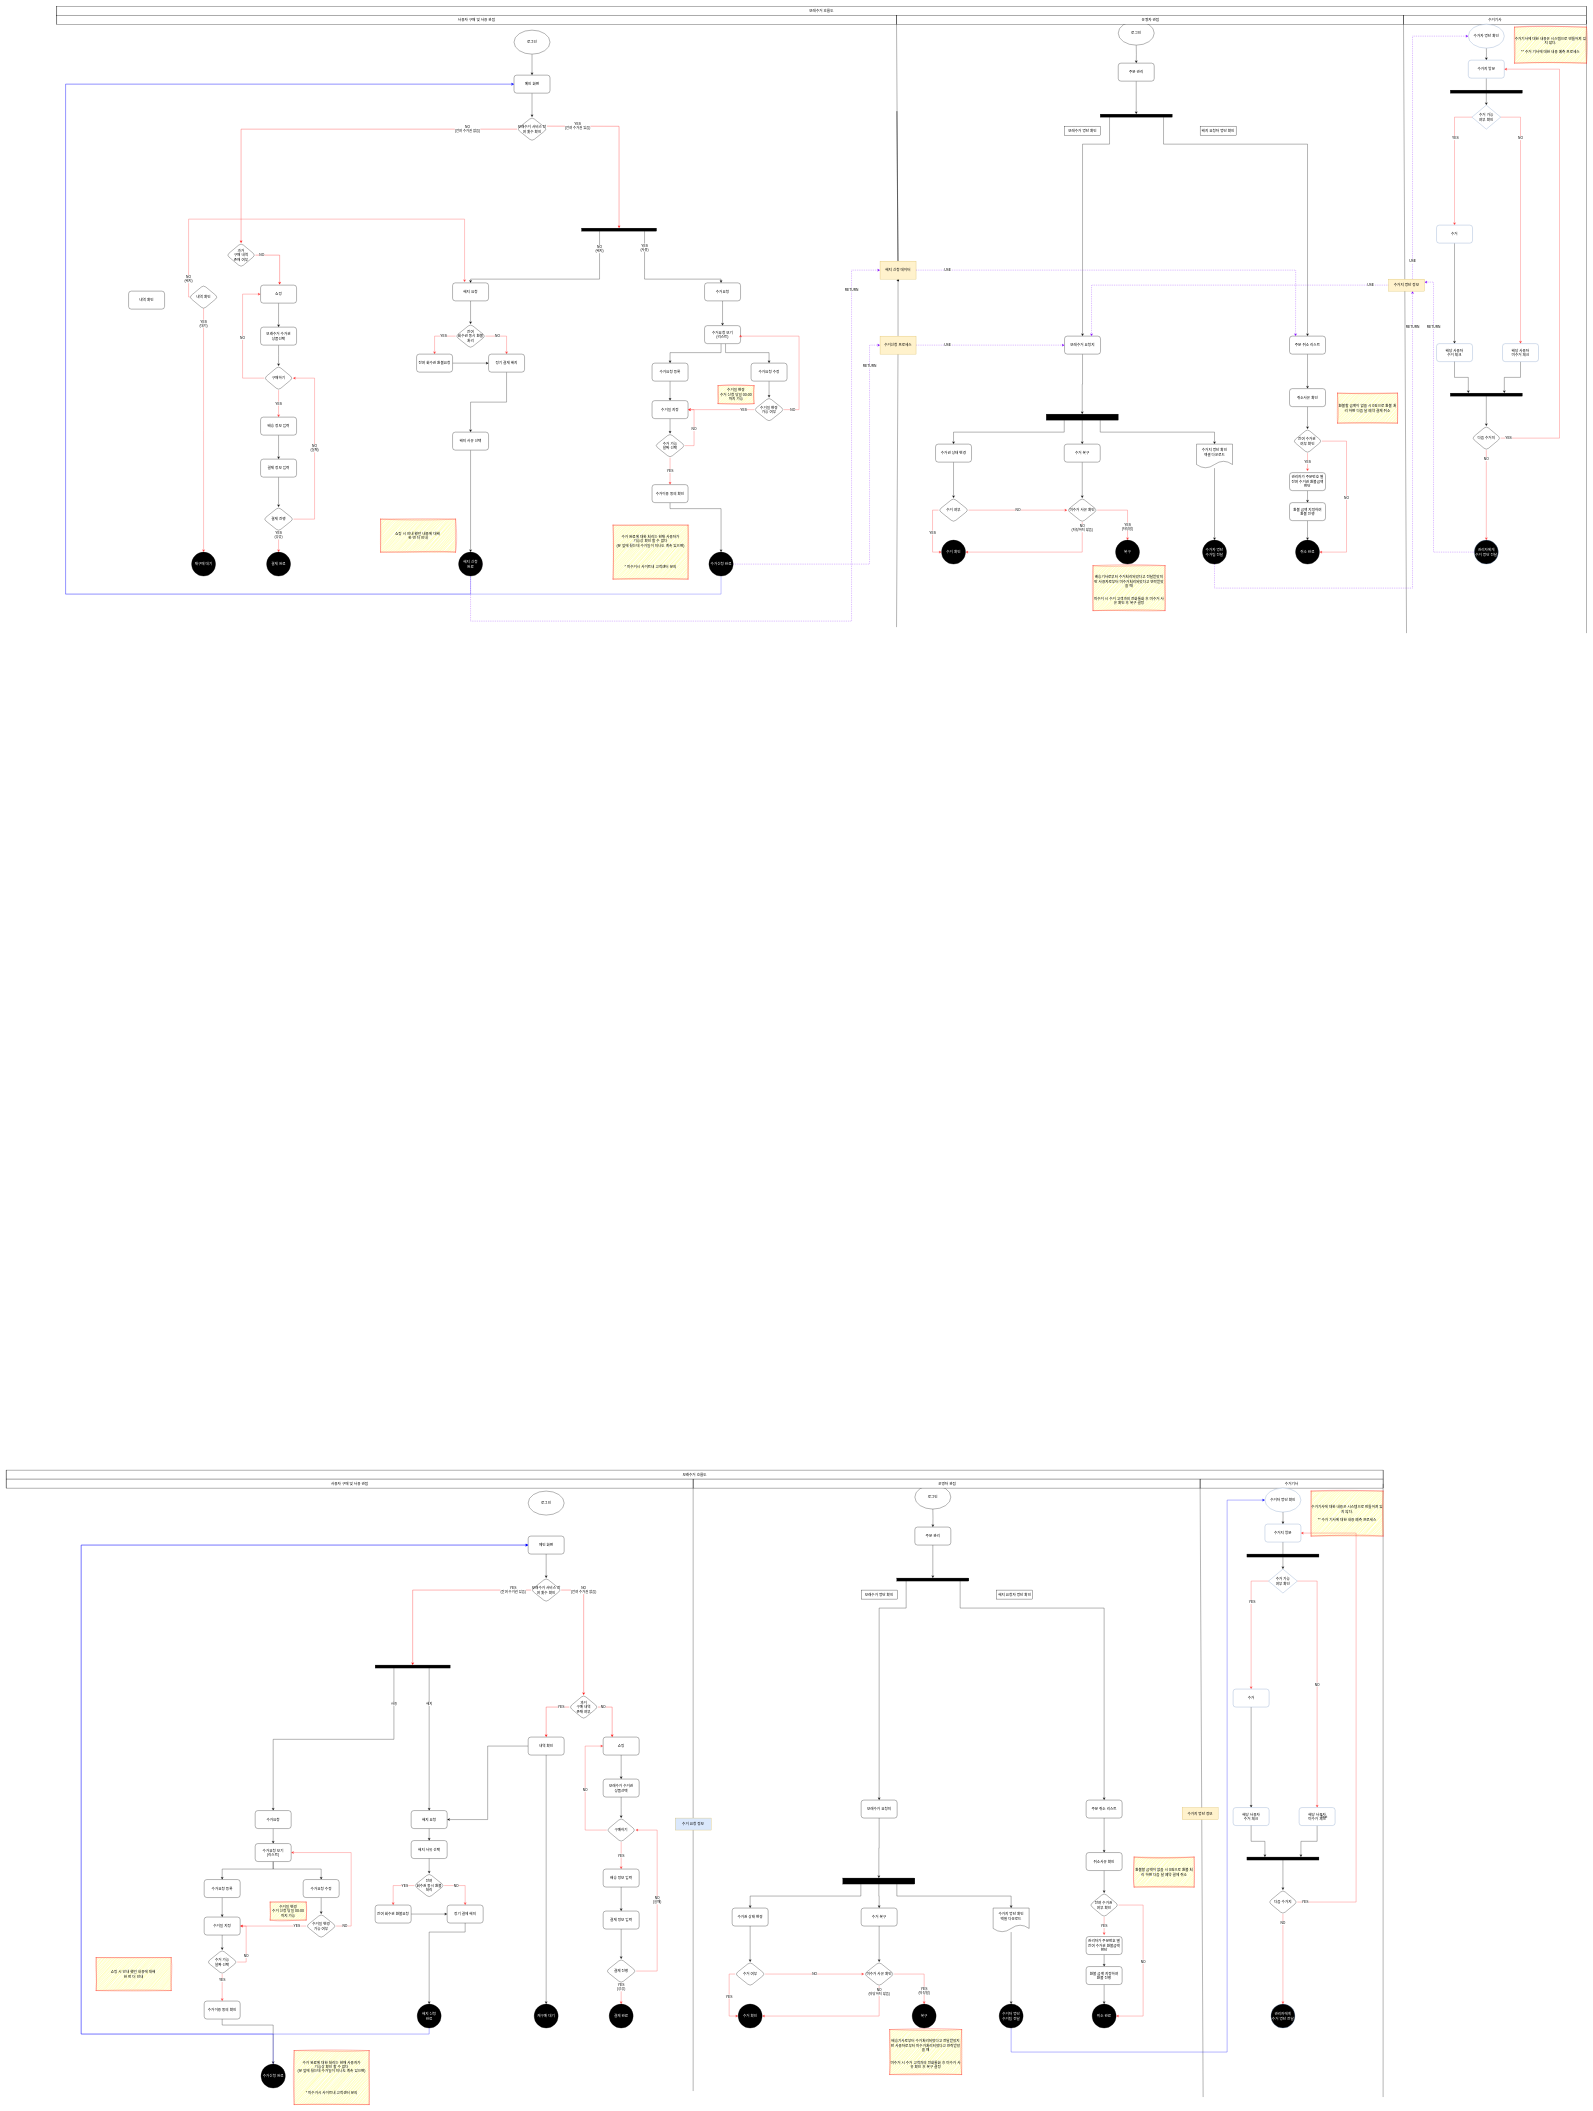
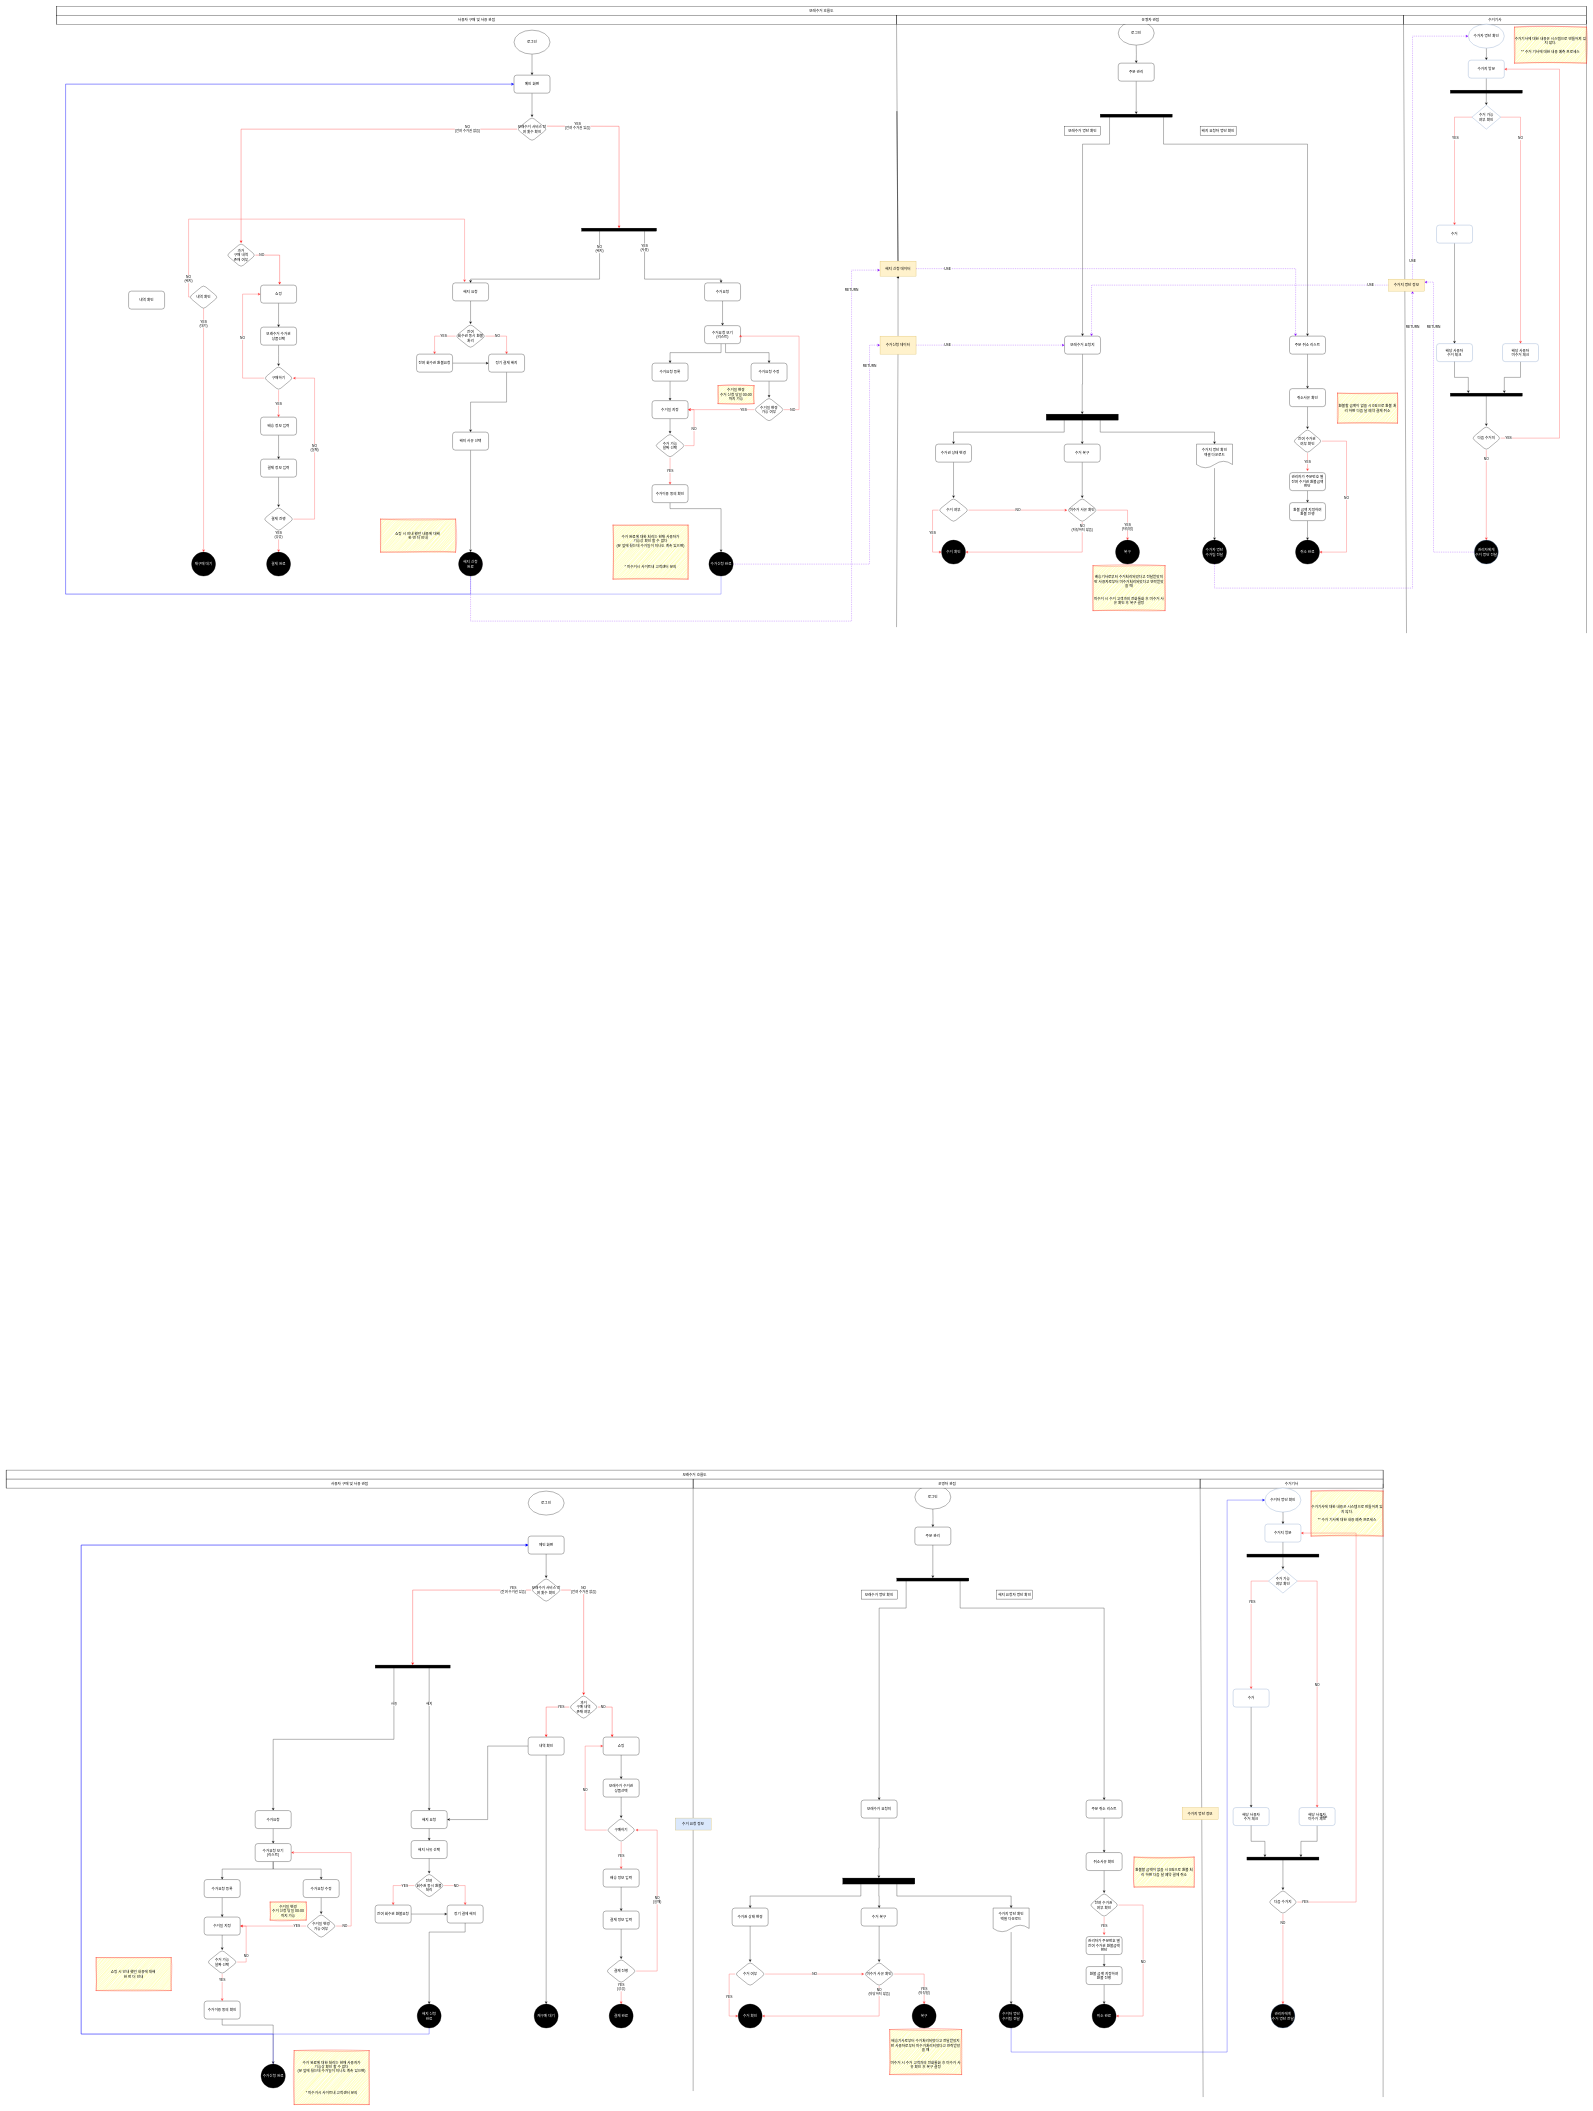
node "해지 신청 데이터": size 36x18 -> 36x15
node "수거신청 프로세스": label "수거신청 프로세스" -> "수거신청 데이터"
